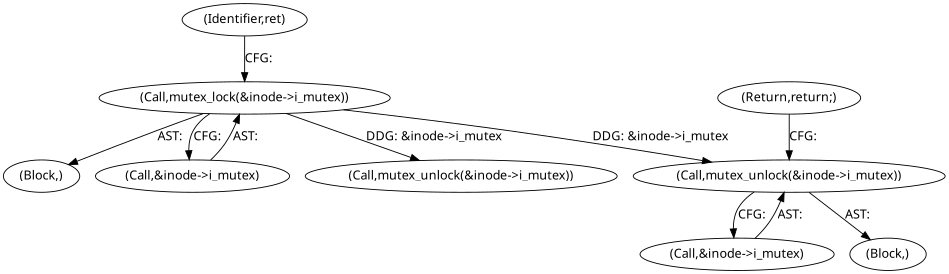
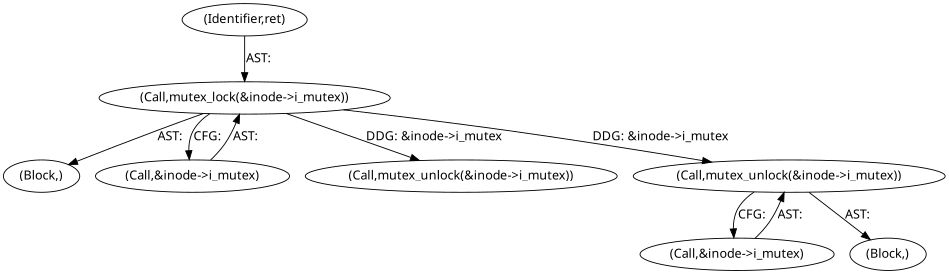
edge "(Identifier,ret)" -> "(Call,mutex_lock(&inode->i_mutex))": label "CFG: " -> "AST: "
node "(Return,return;)": removed
